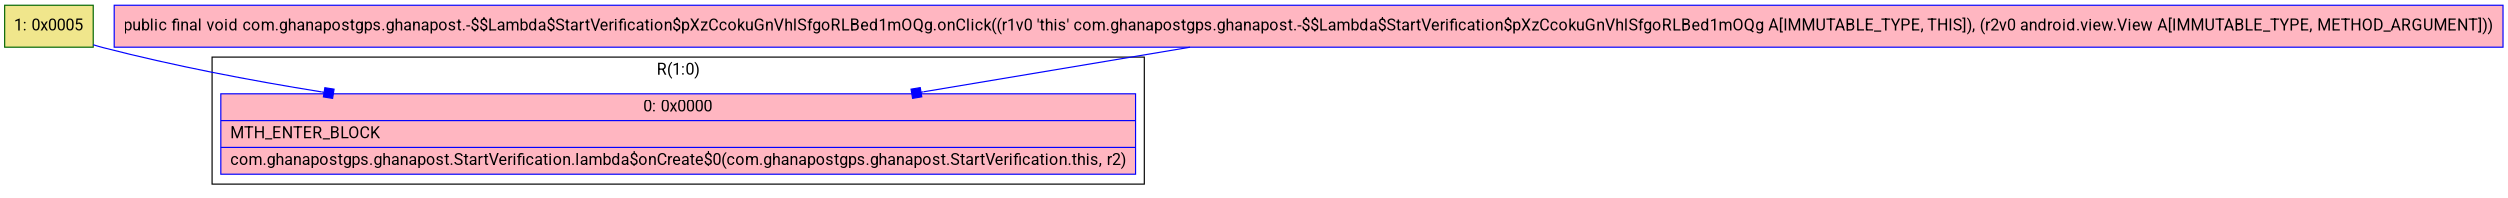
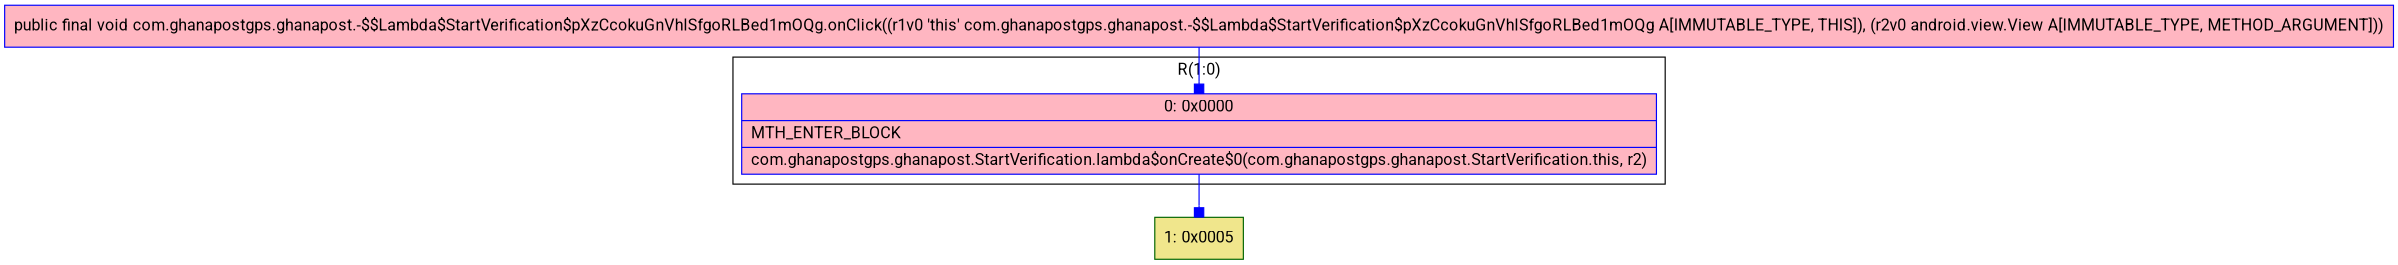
edge "1: 0x0005" -> "0: 0x0000": reversed
